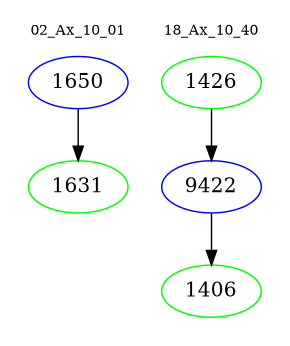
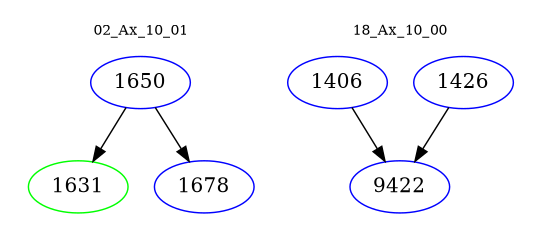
cluster "18_Ax_10_40": label "18_Ax_10_40" -> "18_Ax_10_00"
node "1426": color green -> blue
node "1678": added
edge "9422" -> "1406": reversed
node "1406": color green -> blue
